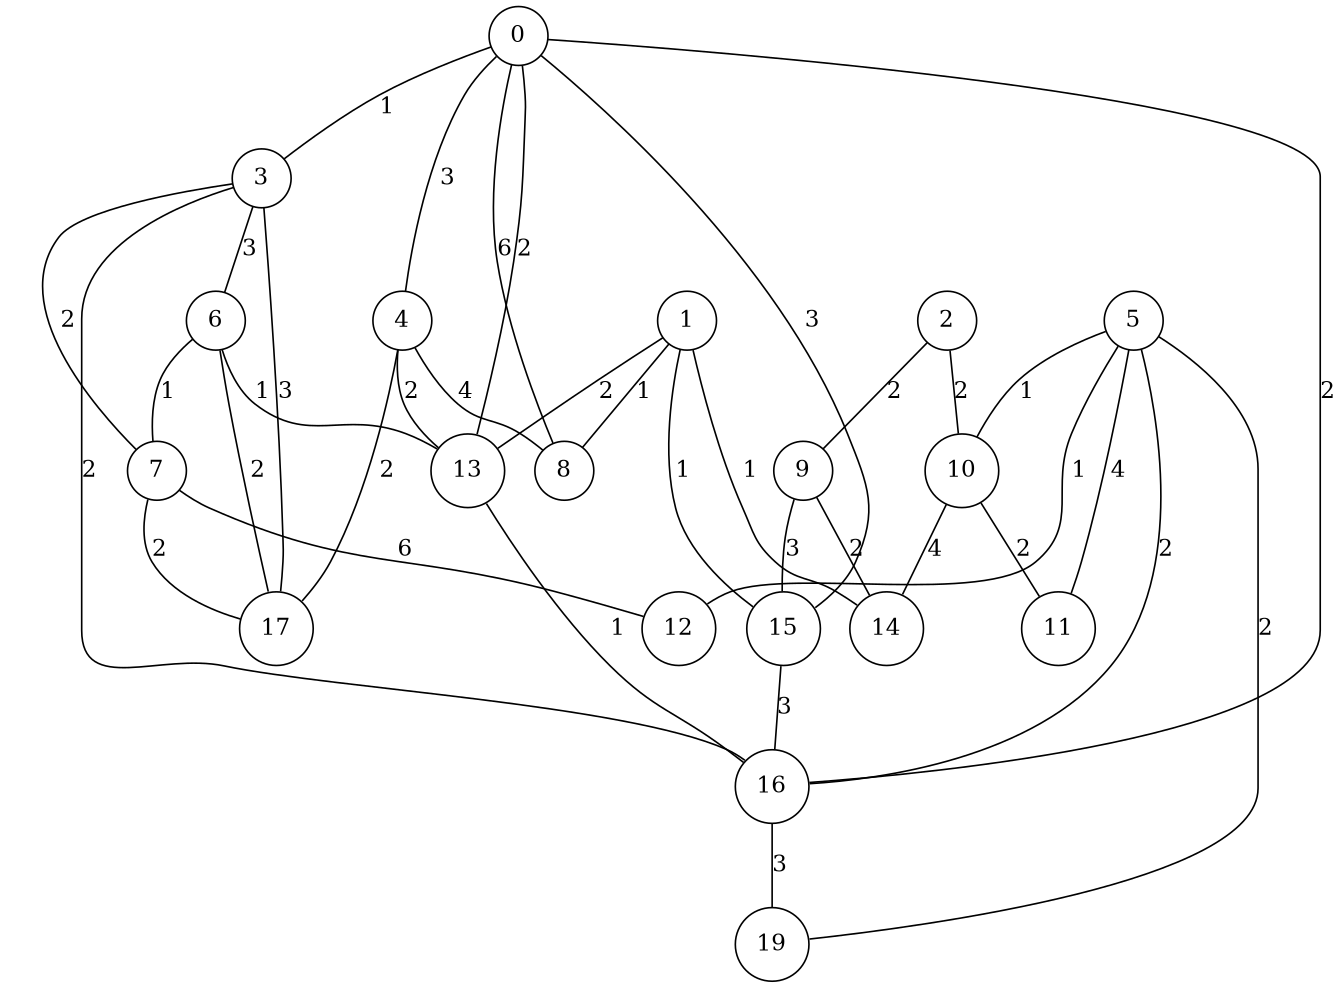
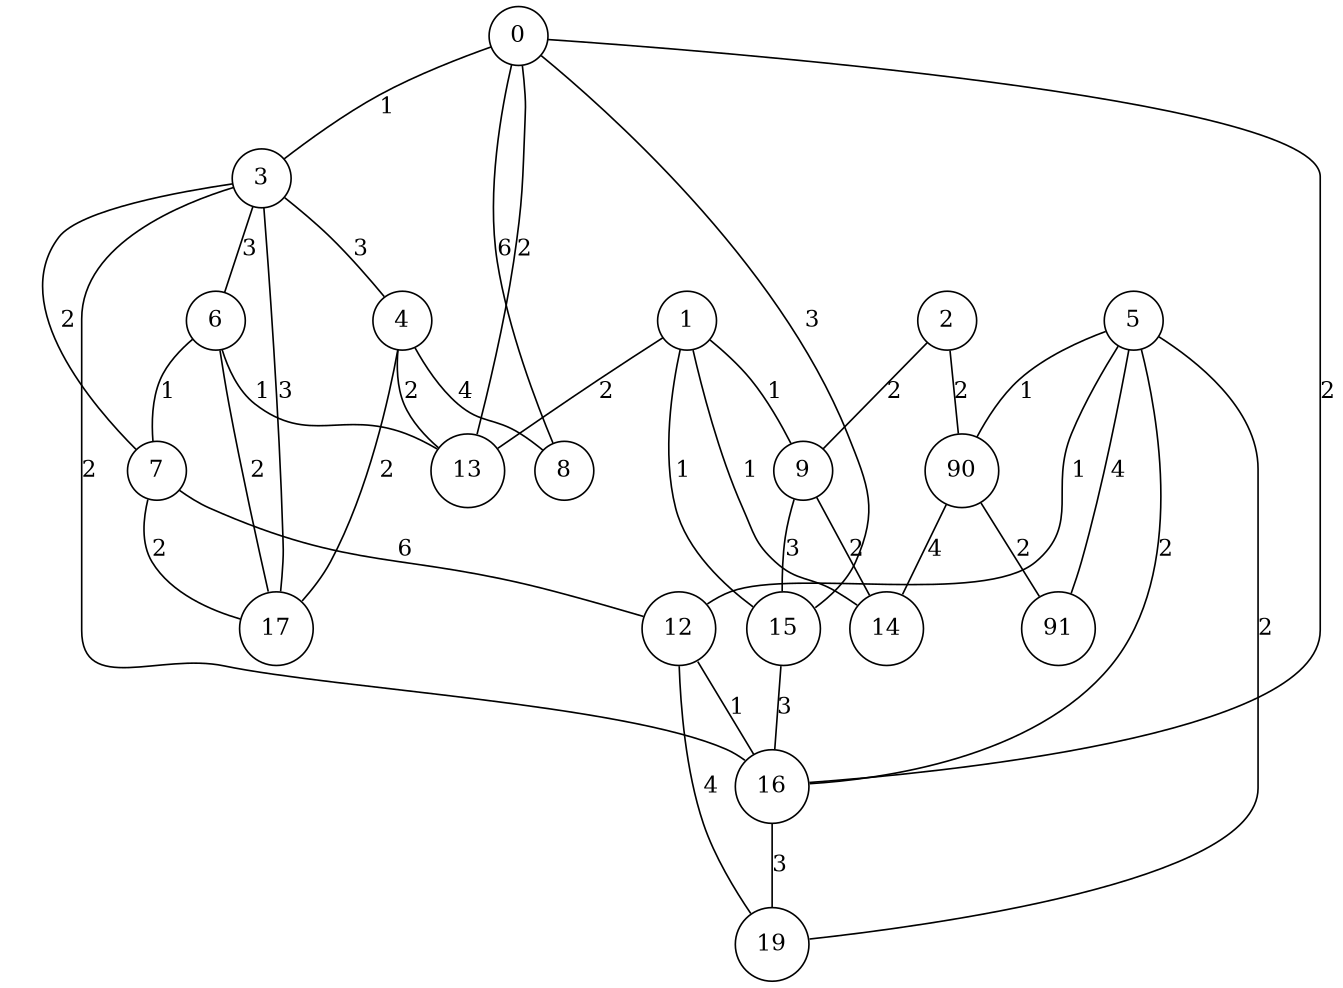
edge "0" -- "4": now "3" -- "4"
edge "1" -- "8": now "1" -- "9"
node "10": label "10" -> "90"
node "11": label "11" -> "91"
edge "13" -- "16": now "12" -- "16"
edge "12" -- "19": added, label "4"
